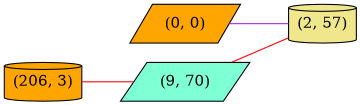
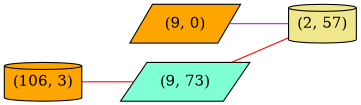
node "(0, 0)": label "(0, 0)" -> "(9, 0)"
node "(206, 3)": label "(206, 3)" -> "(106, 3)"
node "(9, 70)": label "(9, 70)" -> "(9, 73)"
